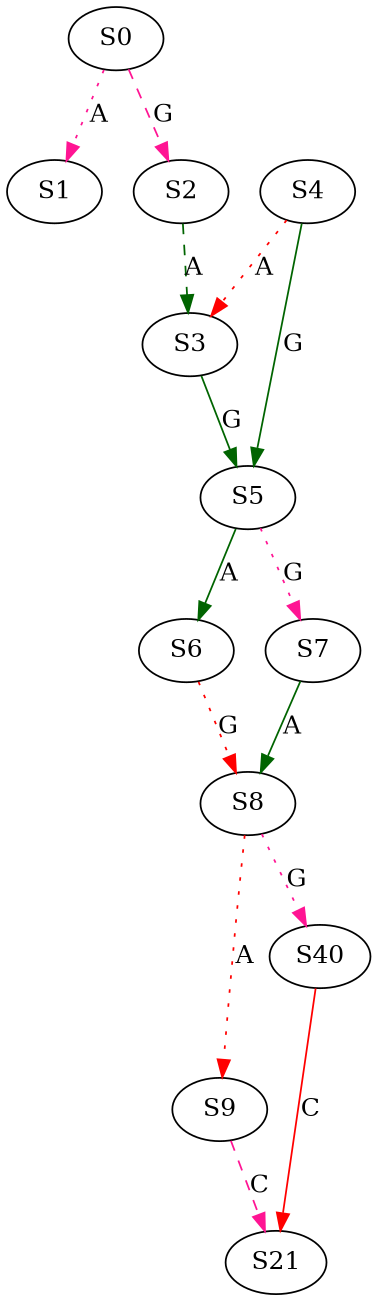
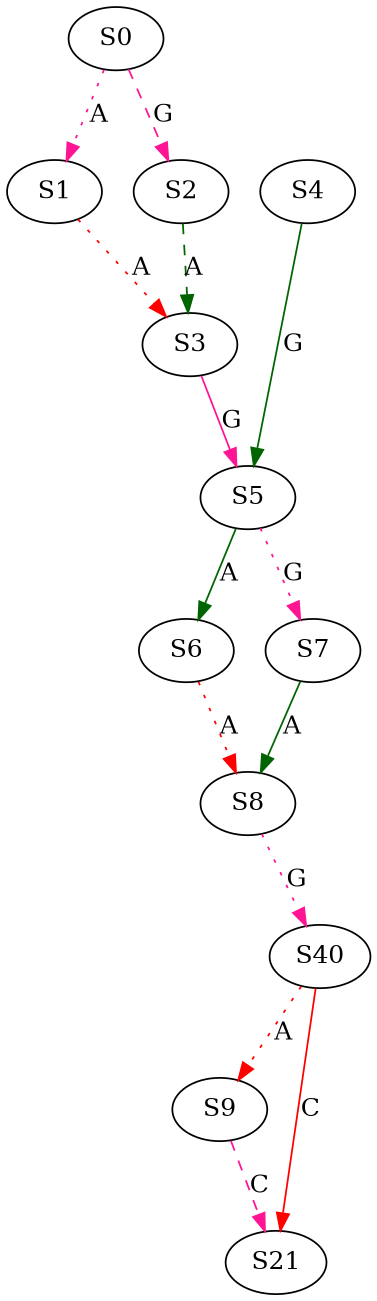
edge "S4" -> "S3": now "S1" -> "S3"
edge "S3" -> "S5": color darkgreen -> deeppink
edge "S6" -> "S8": label "G" -> "A"
edge "S8" -> "S9": now "S40" -> "S9"
